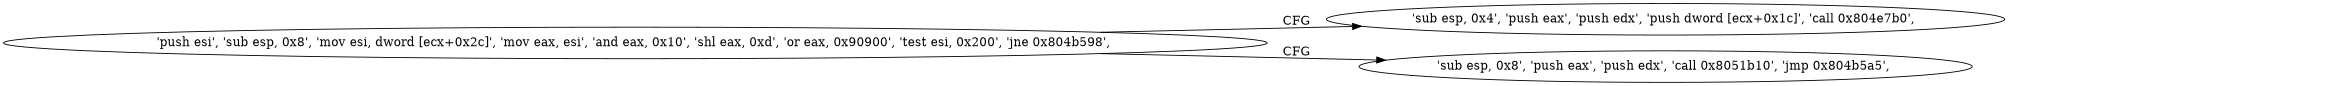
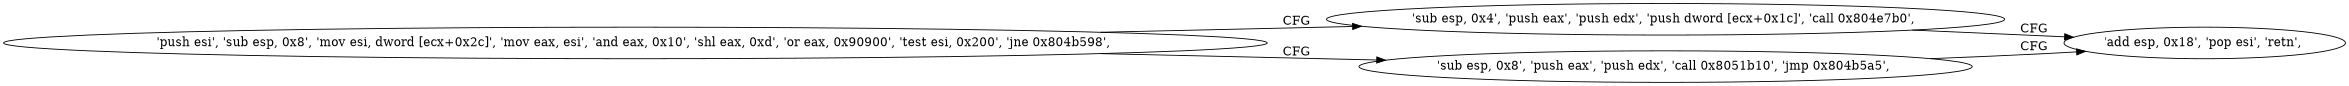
node "'add esp, 0x18', 'pop esi', 'retn',": added
